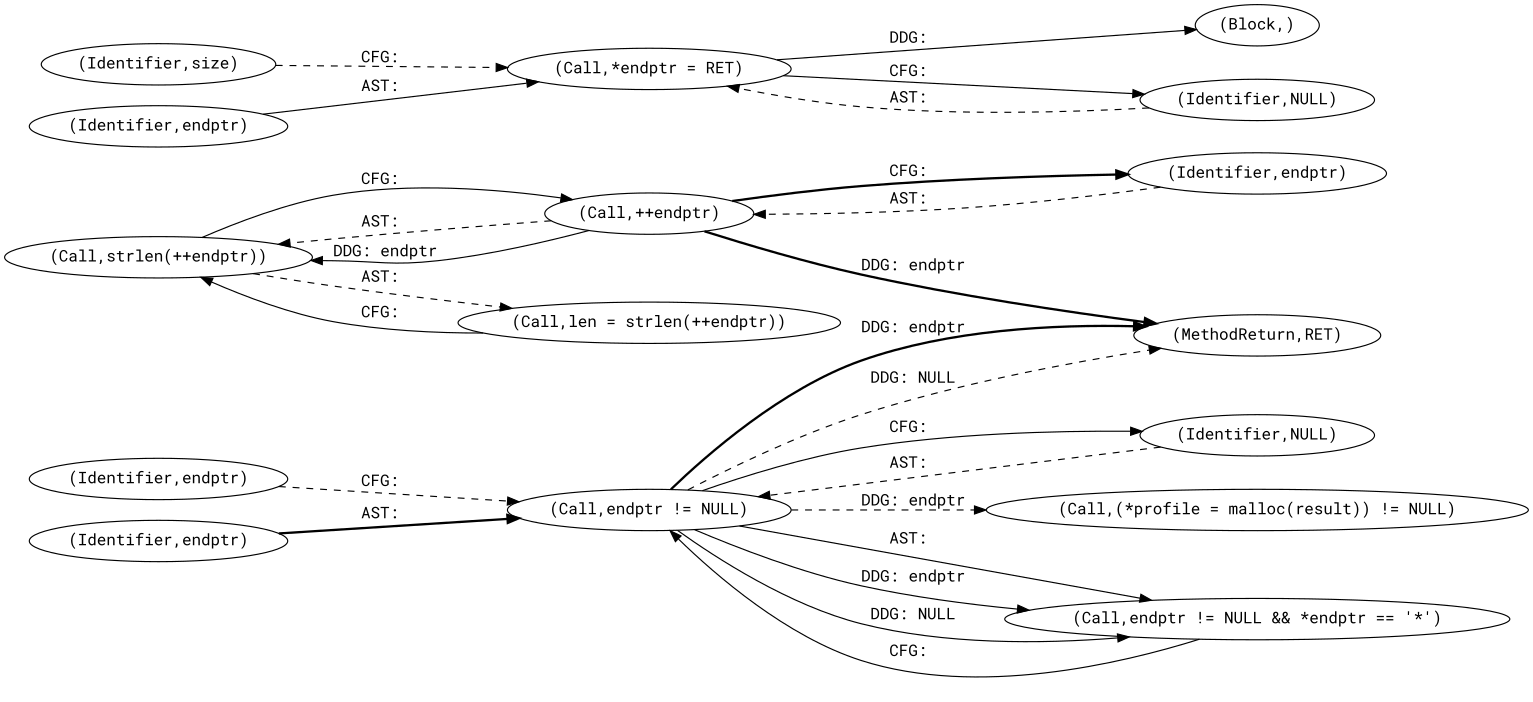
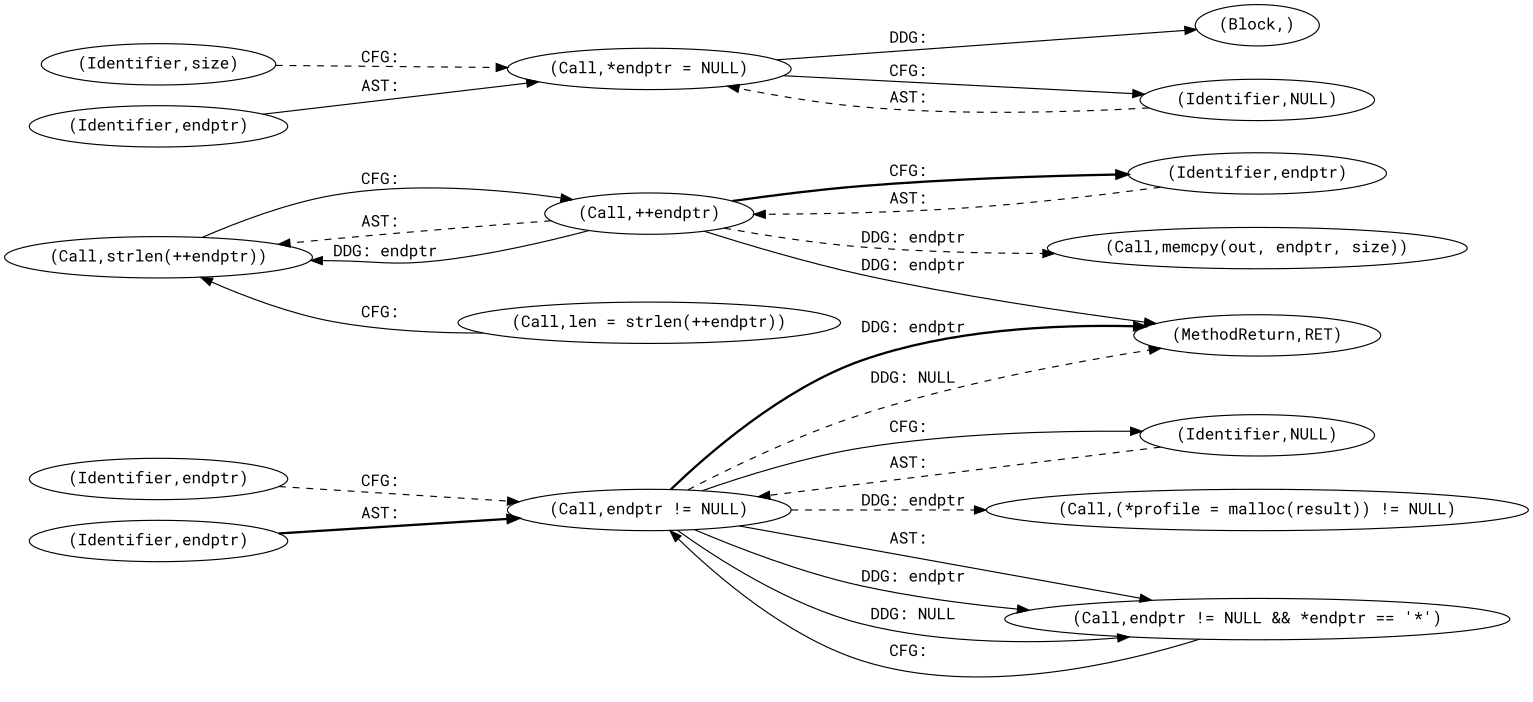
node "(Call,*endptr = RET)": label "(Call,*endptr = RET)" -> "(Call,*endptr = NULL)"
node "(Call,memcpy(out, endptr, size))": added
edge "(Call,++endptr)" -> "(MethodReturn,RET)": style bold -> solid
edge "(Call,strlen(++endptr))" -> "(Call,len = strlen(++endptr))": removed, label "AST:"
